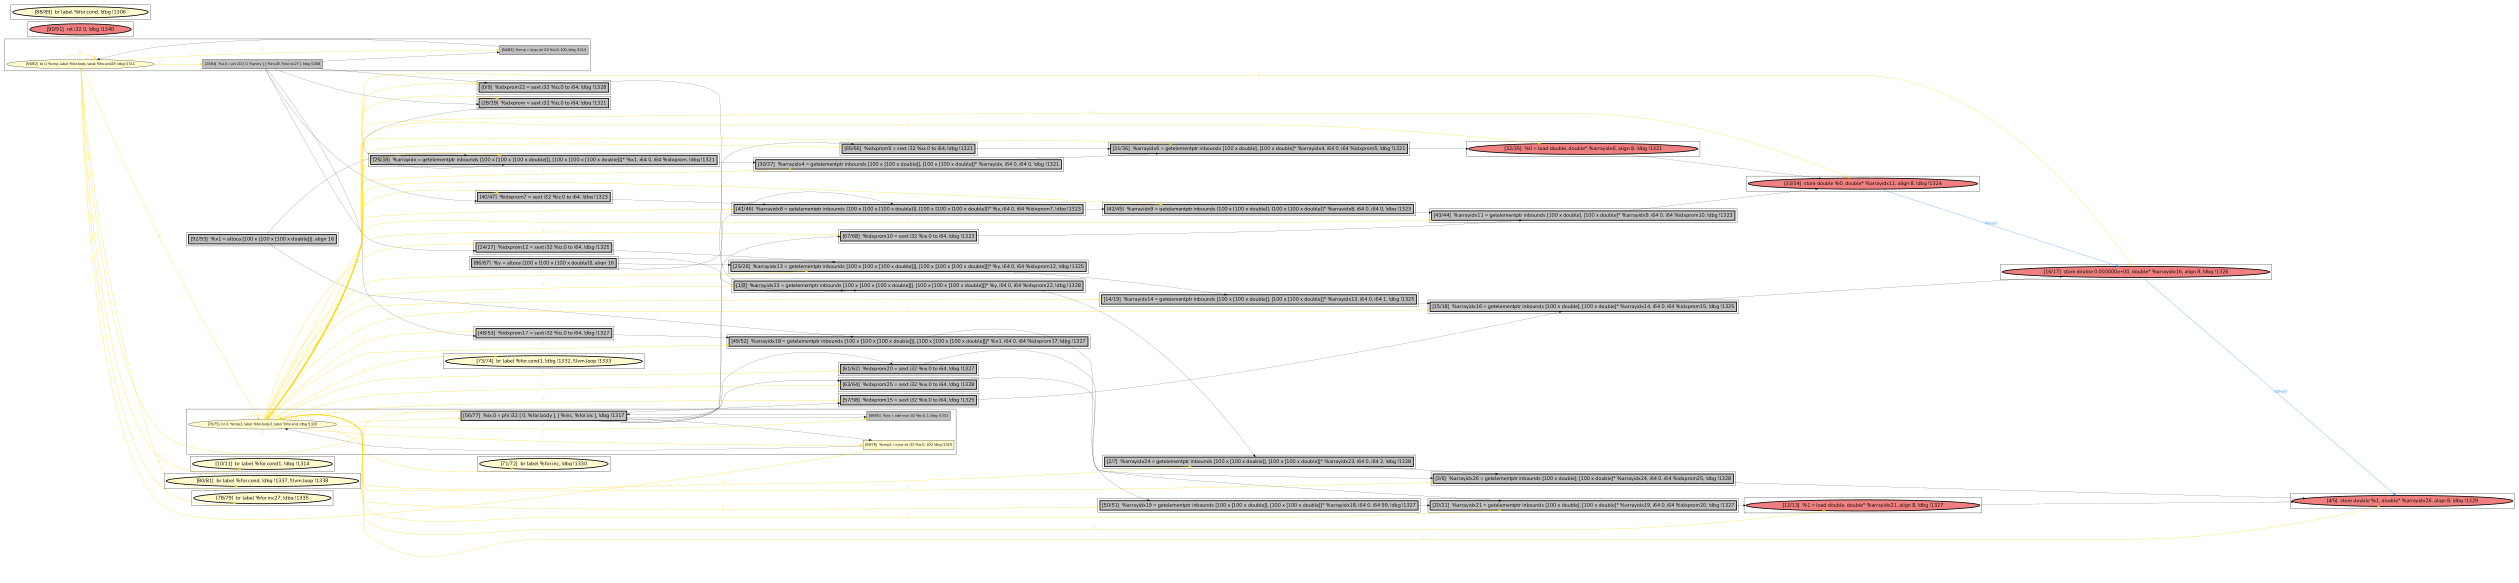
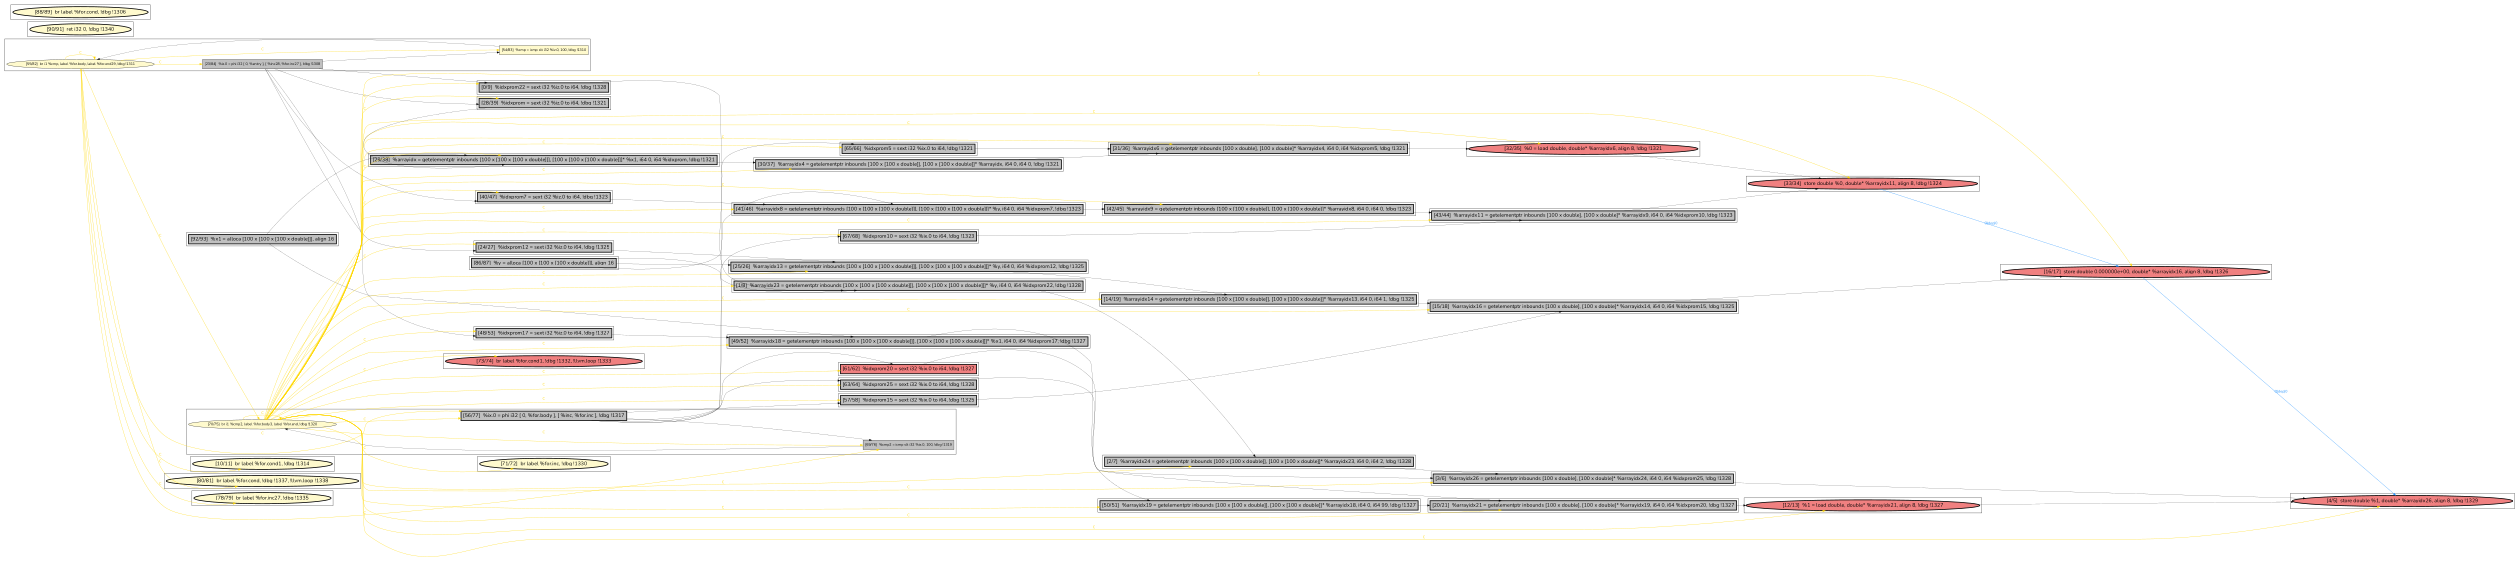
node "[90/91]  ret i32 0, !dbg !1340": fillcolor lightcoral -> lemonchiffon
node "[54/83]  %cmp = icmp slt i32 %iz.0, 100, !dbg !1310": fillcolor grey -> lemonchiffon
node "[73/74]  br label %for.cond1, !dbg !1332, !llvm.loop !1333": fillcolor lemonchiffon -> lightcoral
node "[61/62]  %idxprom20 = sext i32 %ix.0 to i64, !dbg !1327": fillcolor grey -> lightcoral
node "[59/60]  %inc = add nsw i32 %ix.0, 1, !dbg !1331": removed
node "[69/76]  %cmp2 = icmp slt i32 %ix.0, 100, !dbg !1319": fillcolor lemonchiffon -> grey
